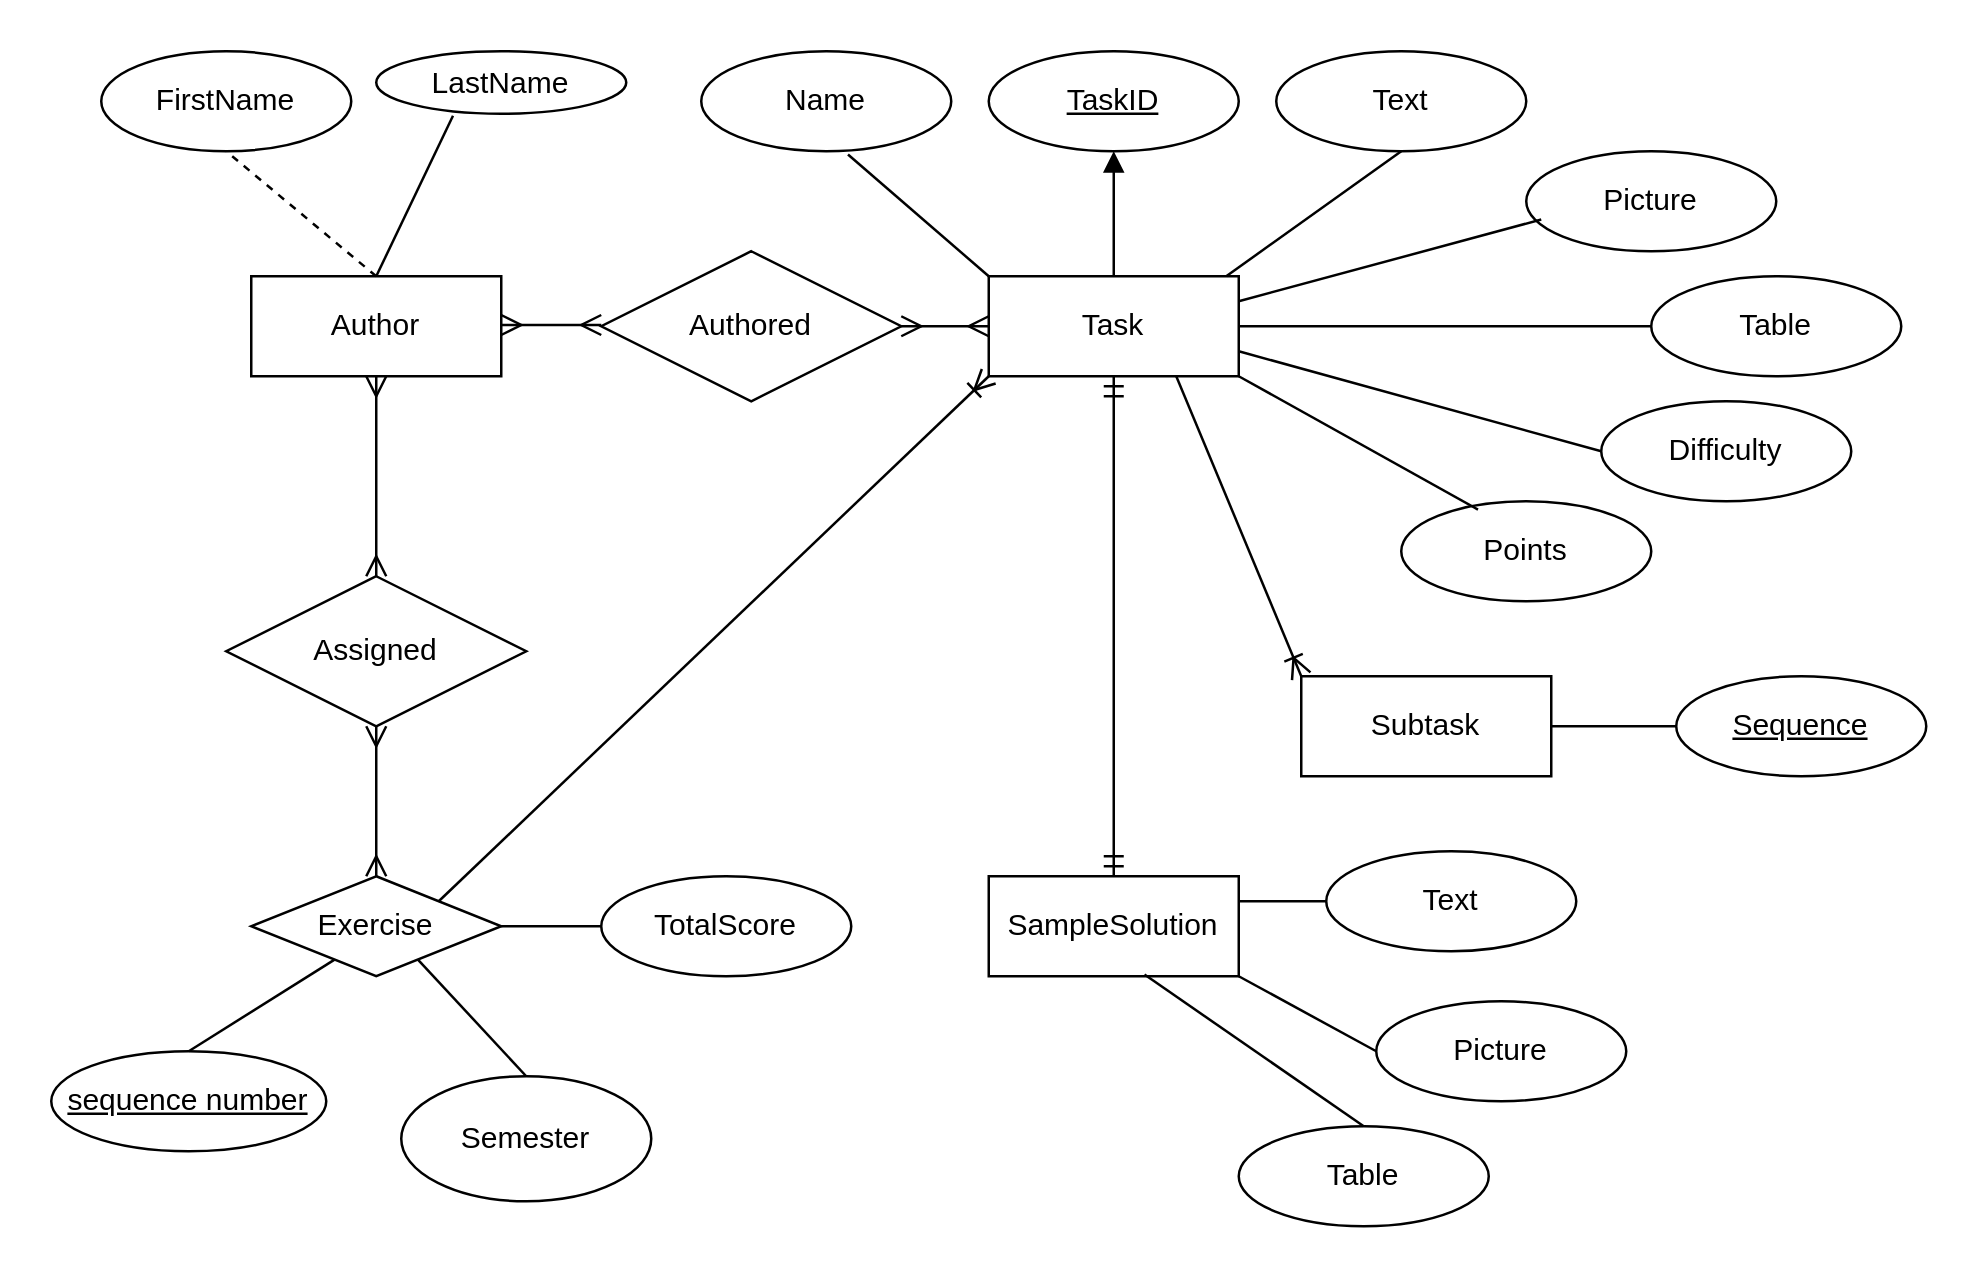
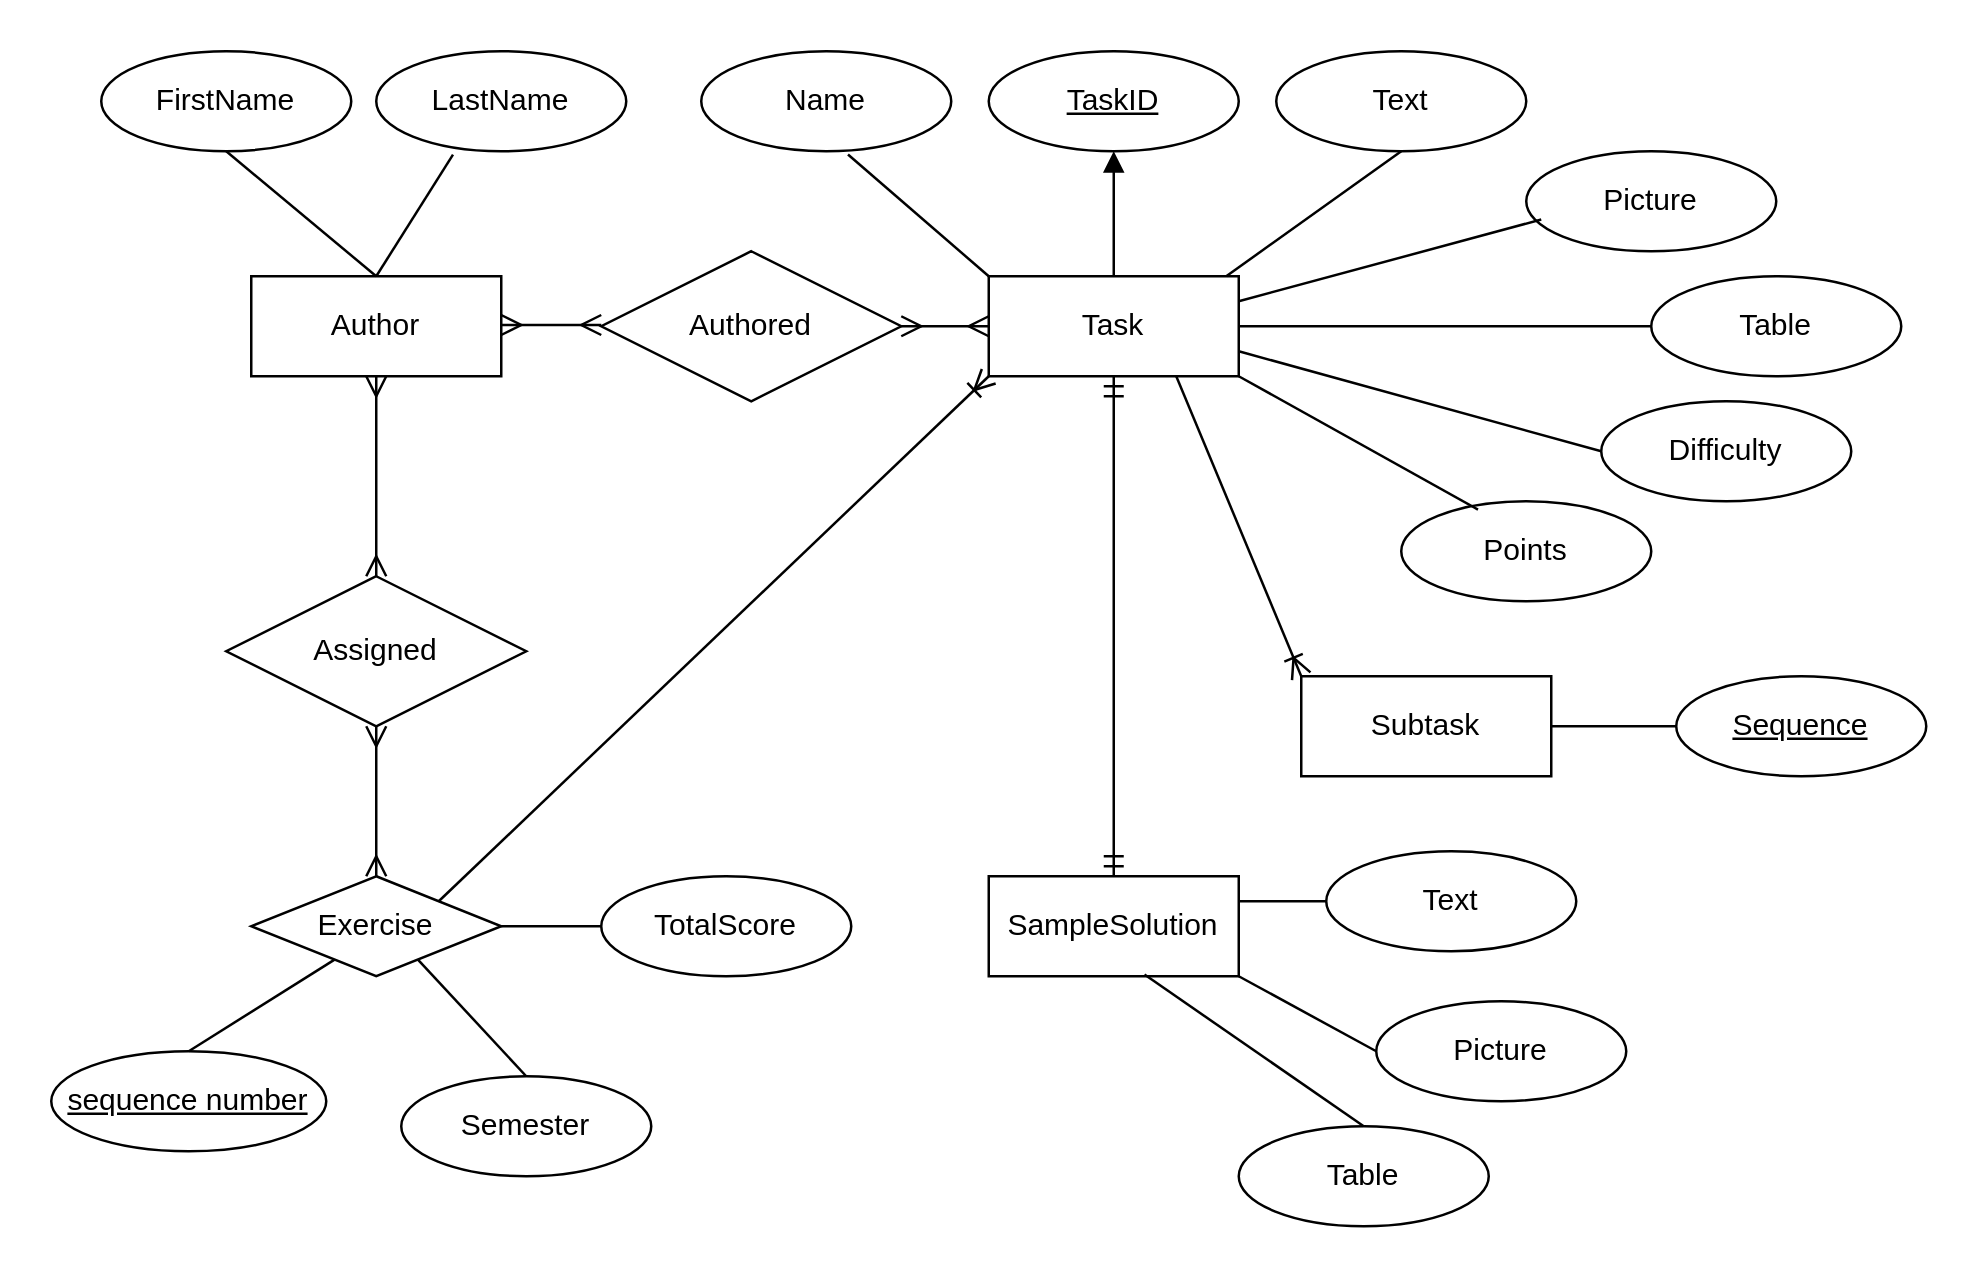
node "LastName": size 250x63 -> 250x100
edge "FirstName" -- "Author": style dashed -> solid
node "Semester": size 250x125 -> 250x100
